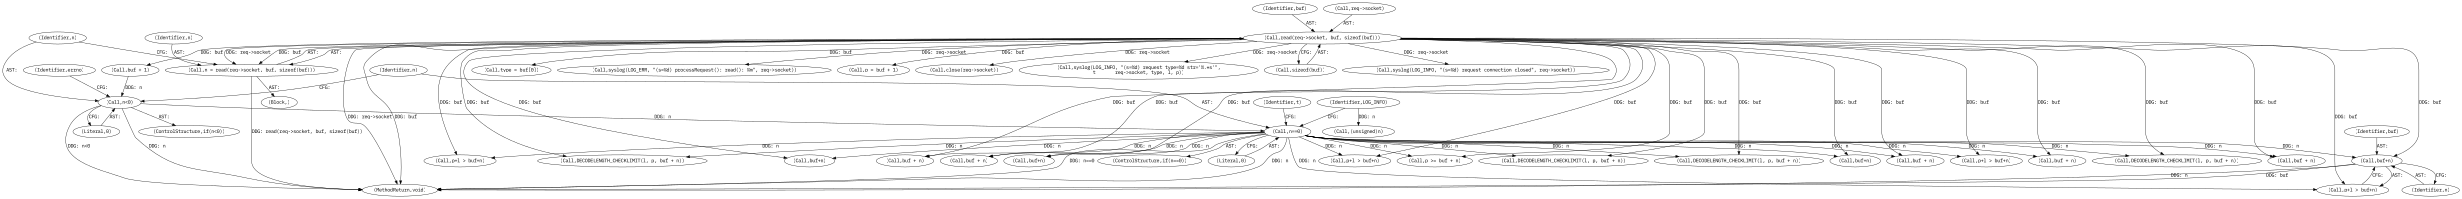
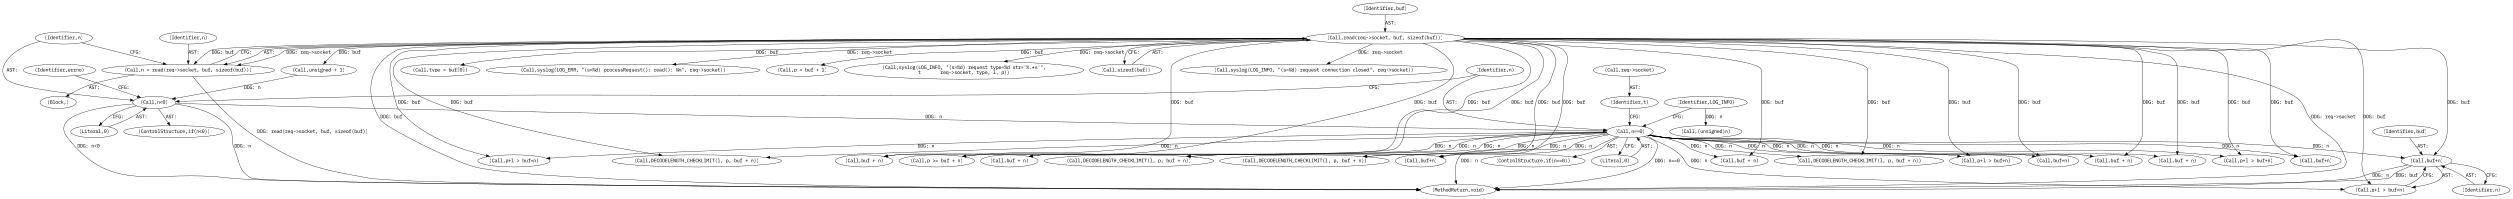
edge "(Call,req->socket)" -> "(Call,read(req->socket, buf, sizeof(buf)))": now "(Call,req->socket)" -> "(Identifier,t)"
edge "(Call,n = read(req->socket, buf, sizeof(buf)))" -> "(Call,read(req->socket, buf, sizeof(buf)))": label "AST: " -> "CFG: "
node "(Call,buf + 1)": label "(Call,buf + 1)" -> "(Call,unsigned + 1)"
node "(Call,close(req->socket))": removed
